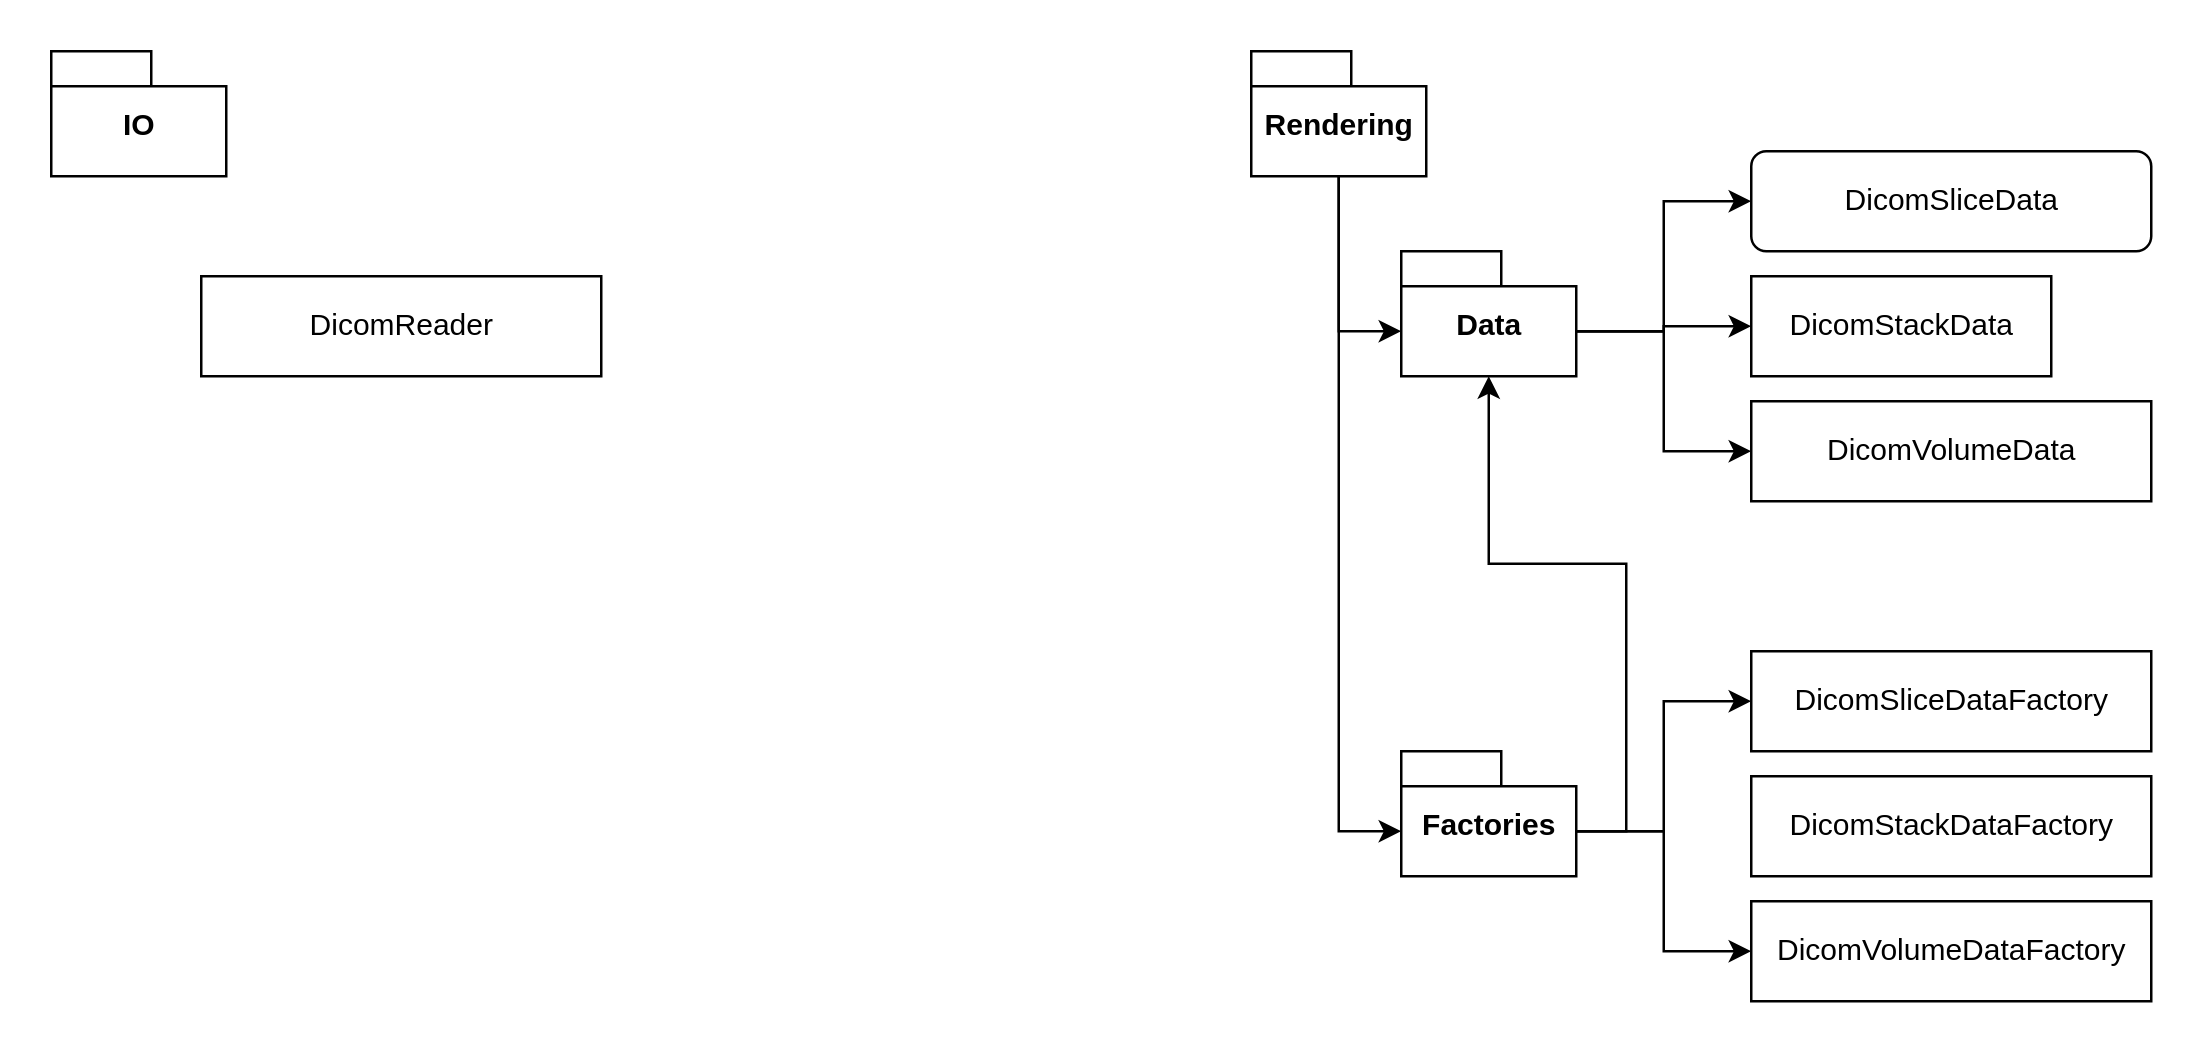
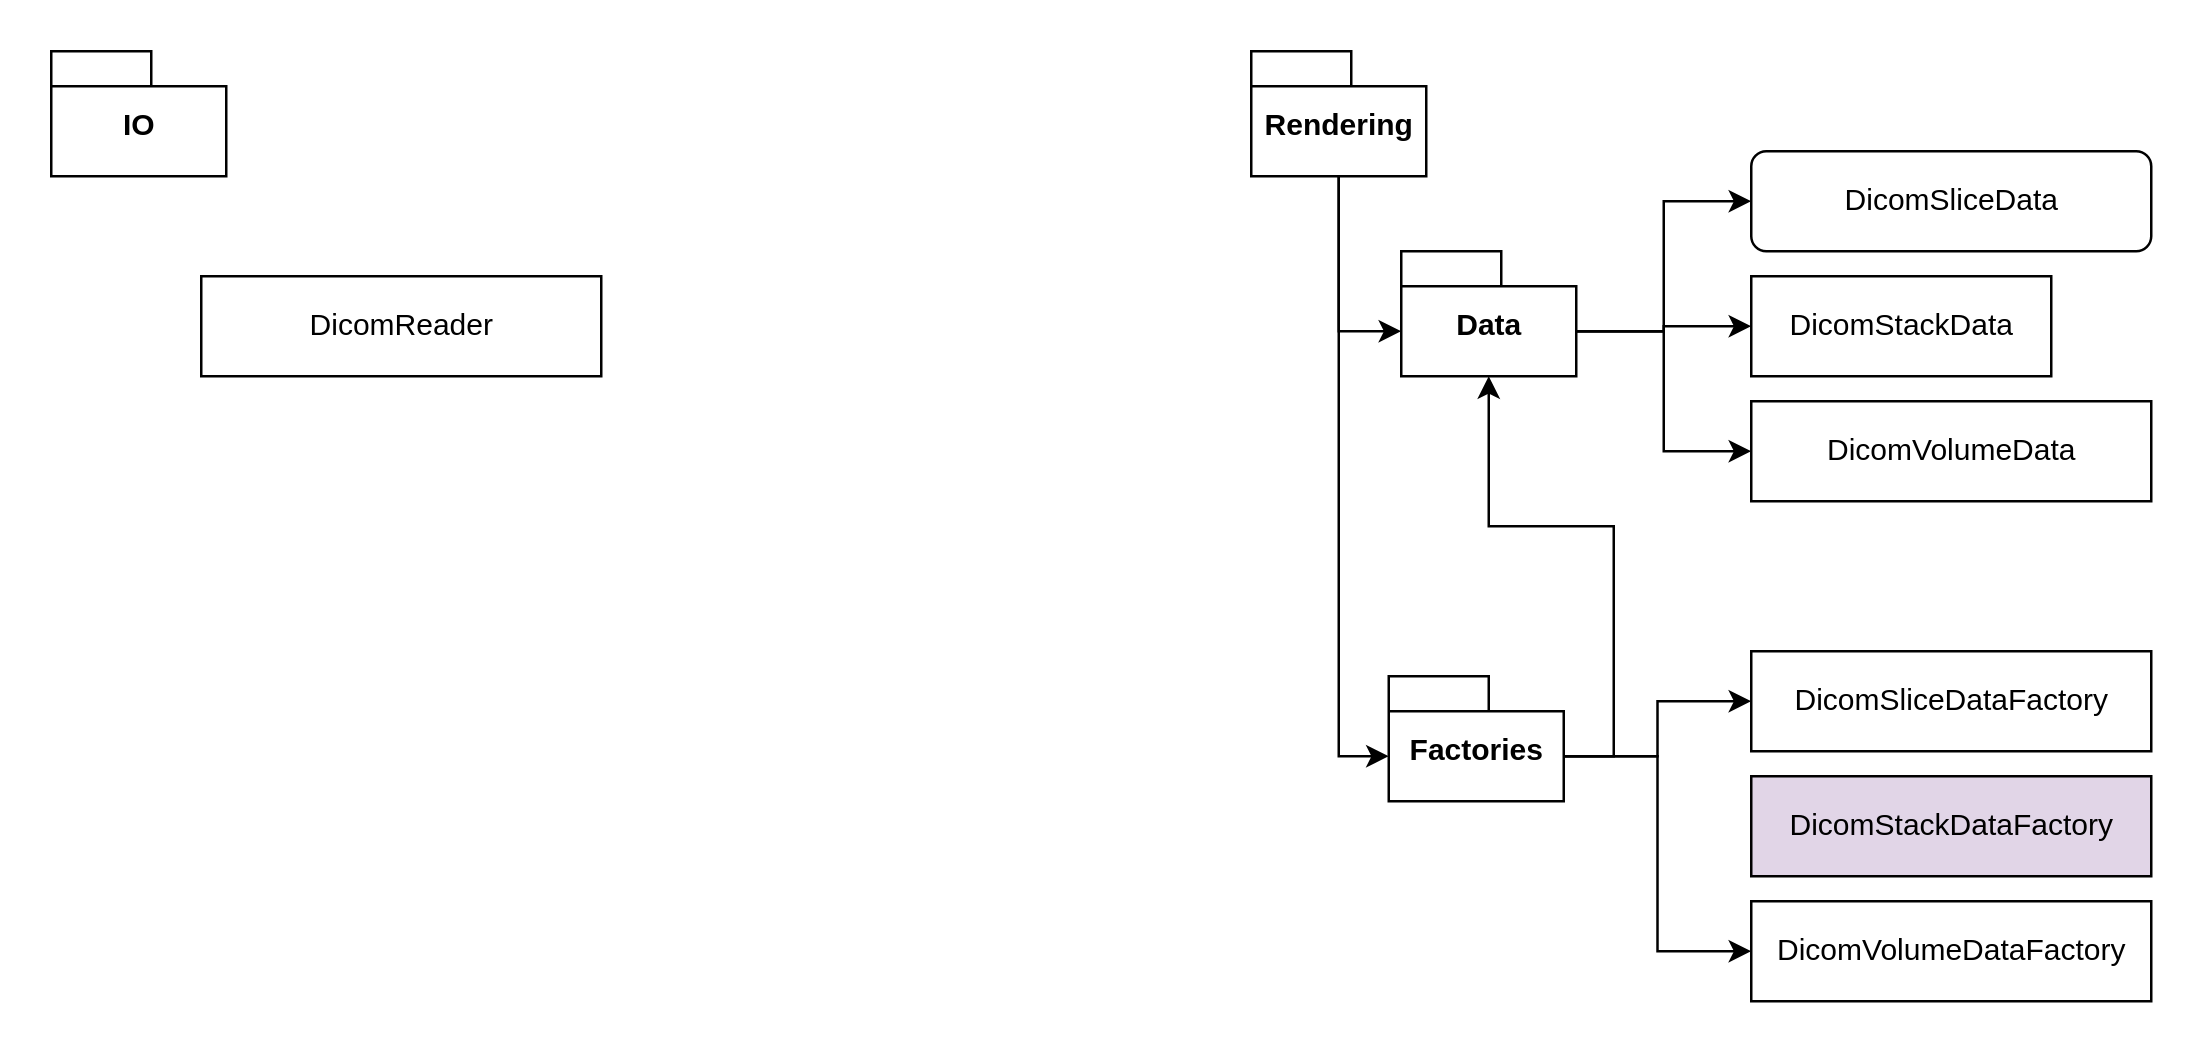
node "Factories": moved (1489, 814) -> (1476, 739)
node "DicomStackDataFactory": fillcolor #ffffff -> #e1d5e7
